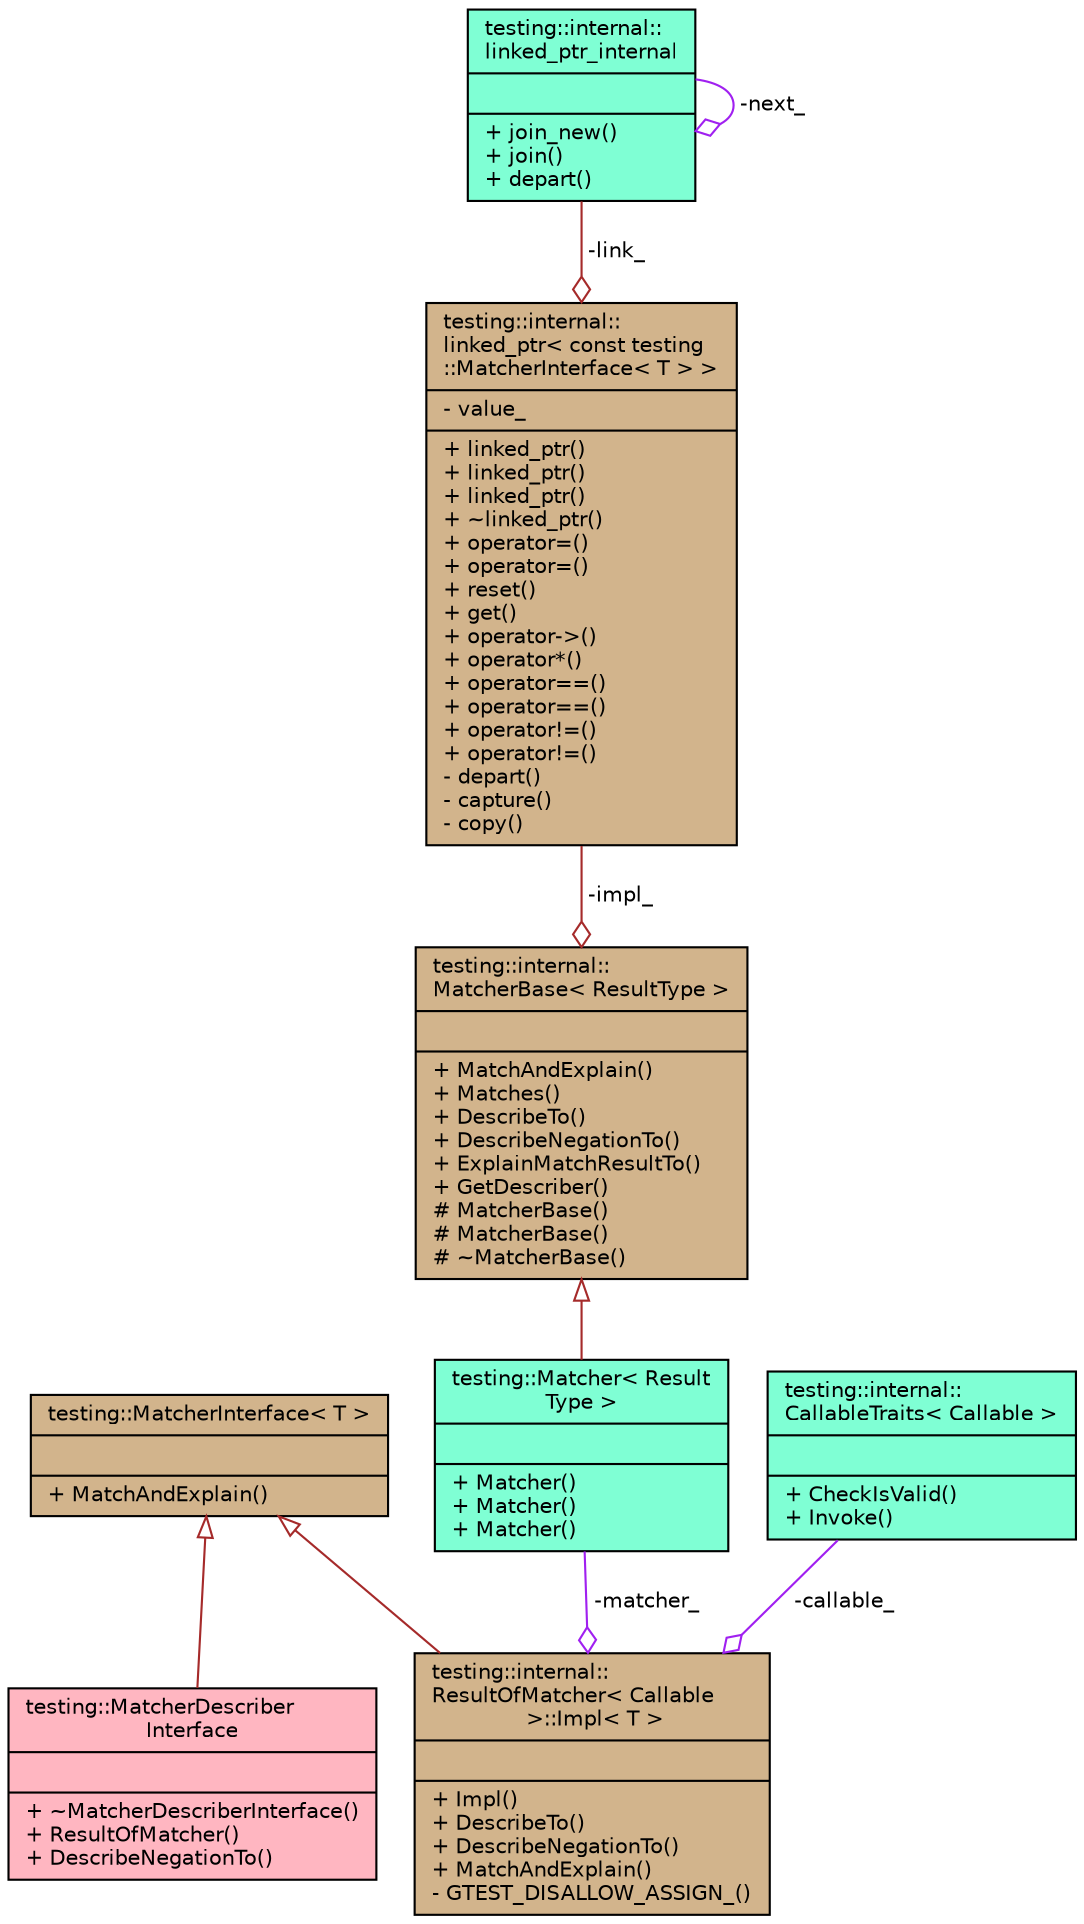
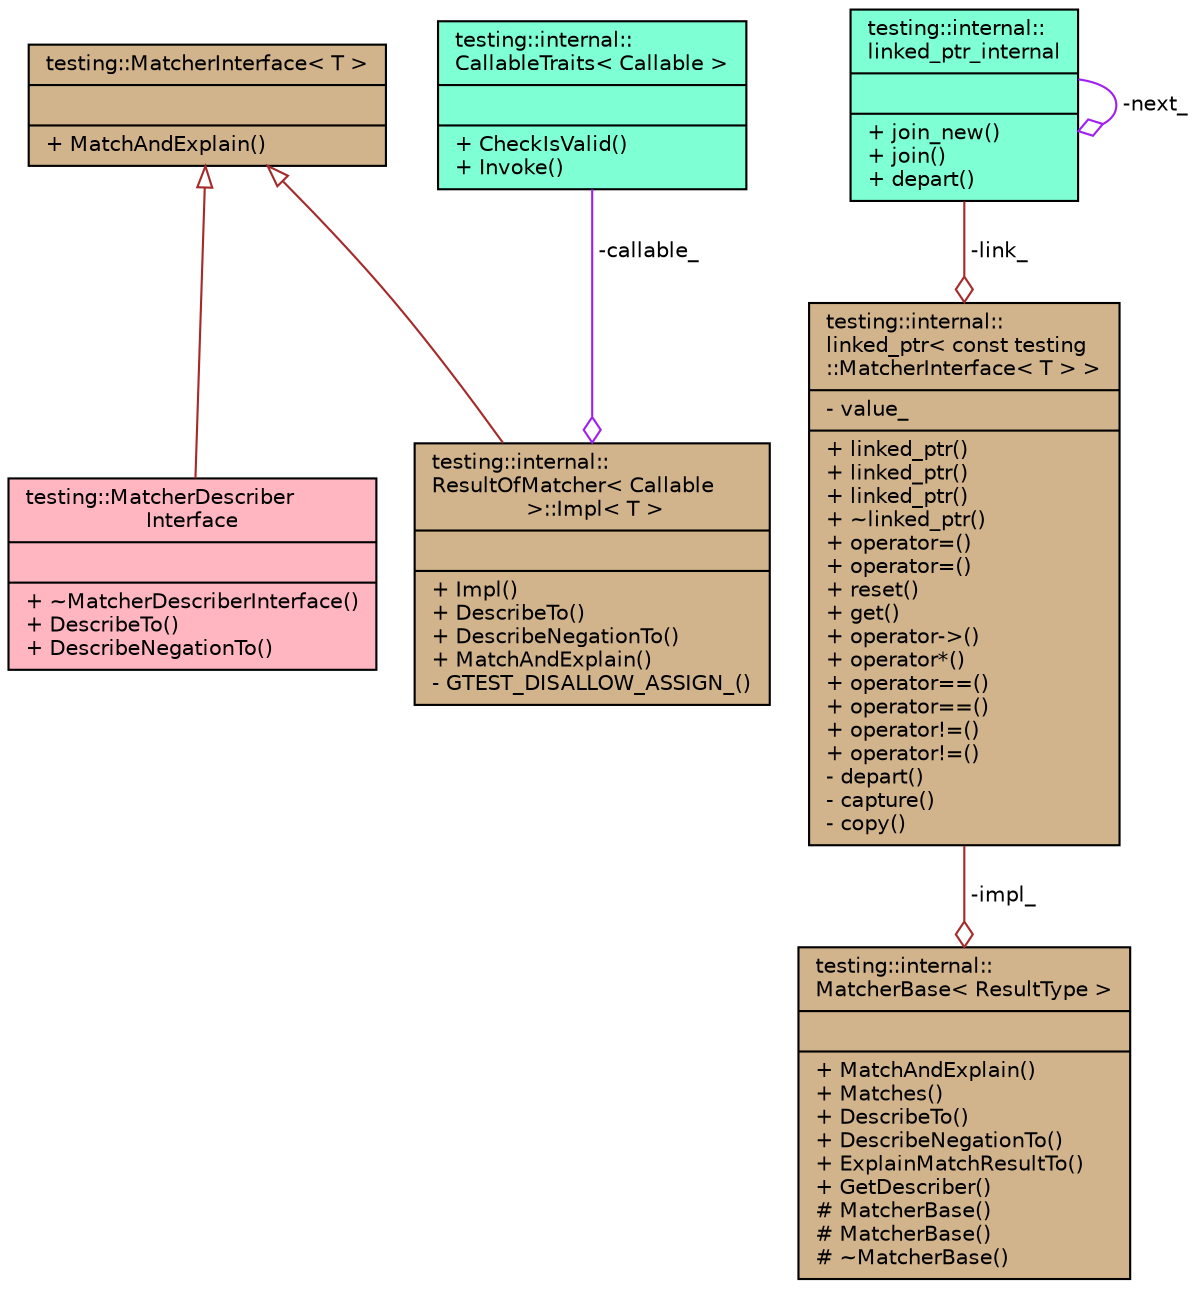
node "testing::Matcher< Result": removed
node "testing::MatcherDescriber": text "+ ResultOfMatcher()" -> "+ DescribeTo()"
